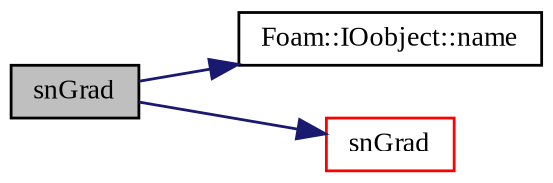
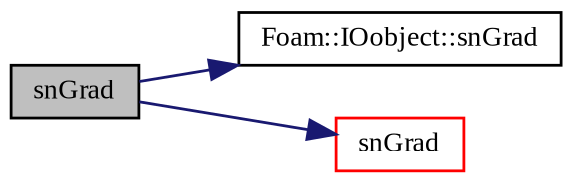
node "Foam::IOobject::name": label "Foam::IOobject::name" -> "Foam::IOobject::snGrad"
